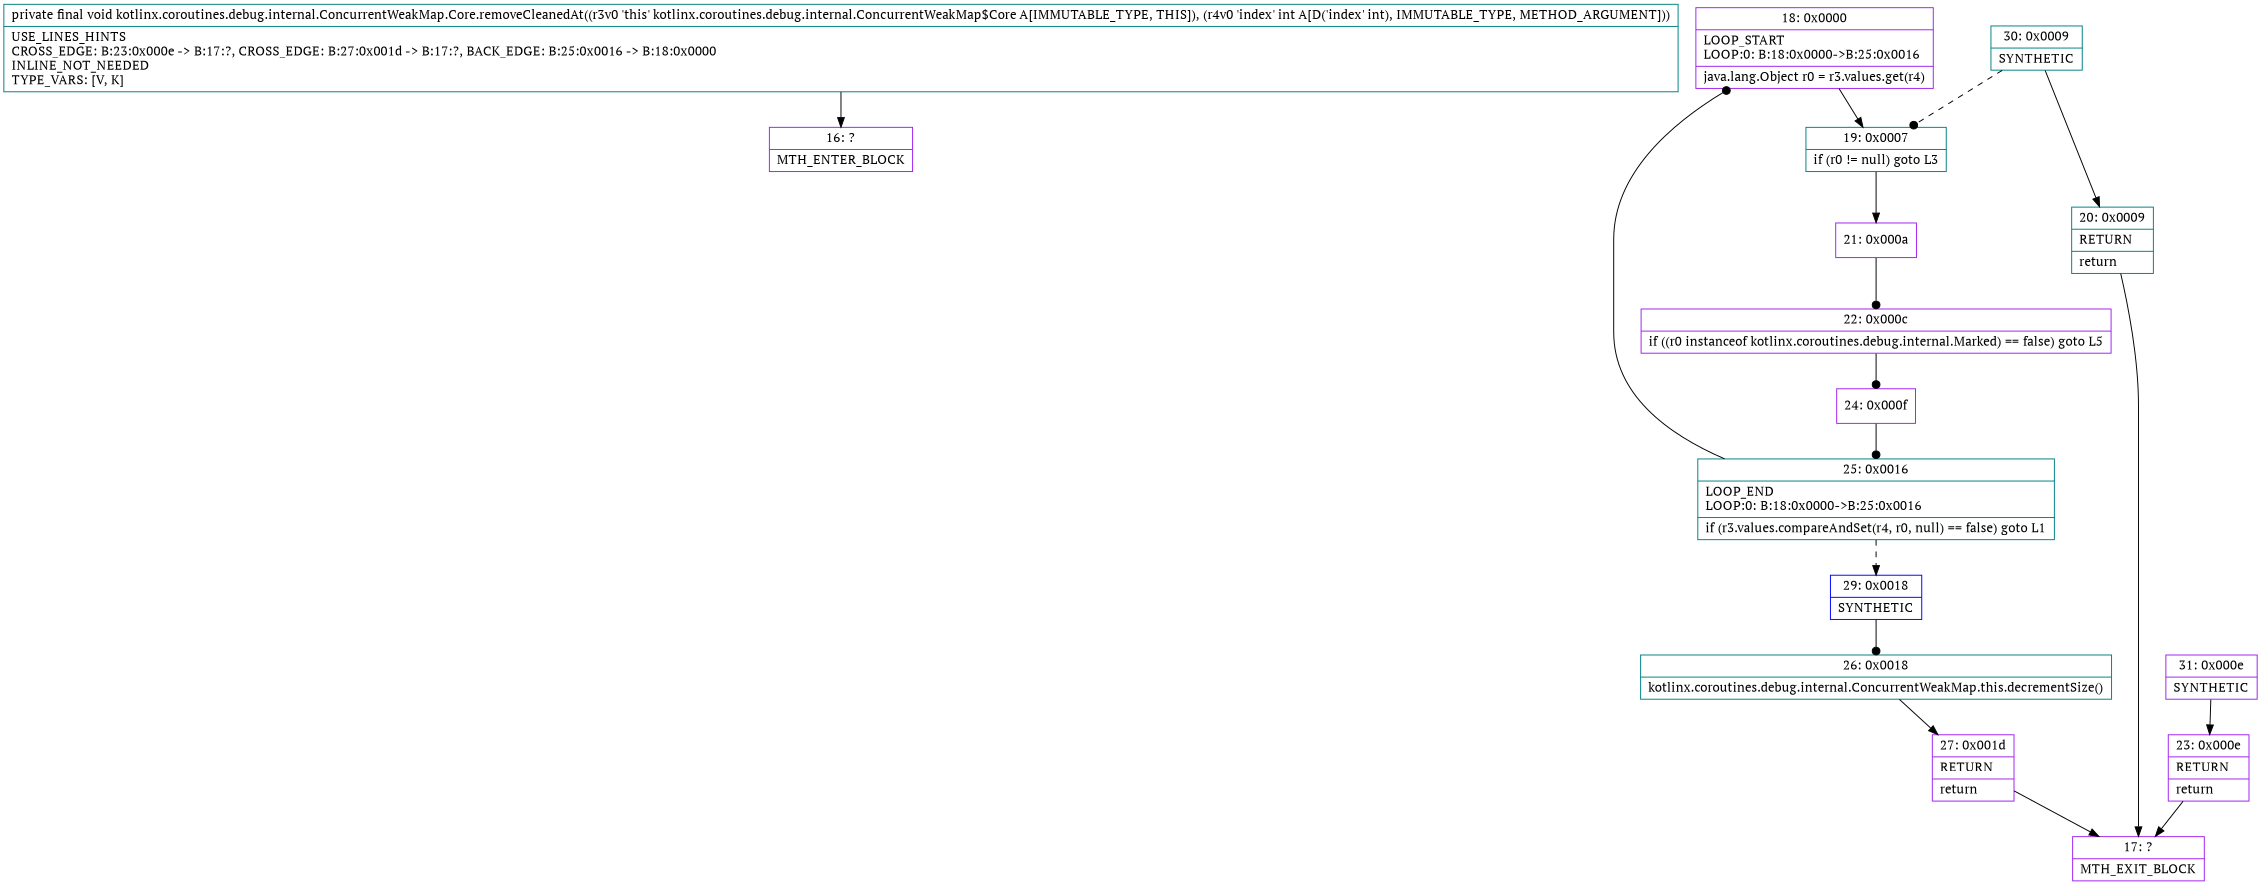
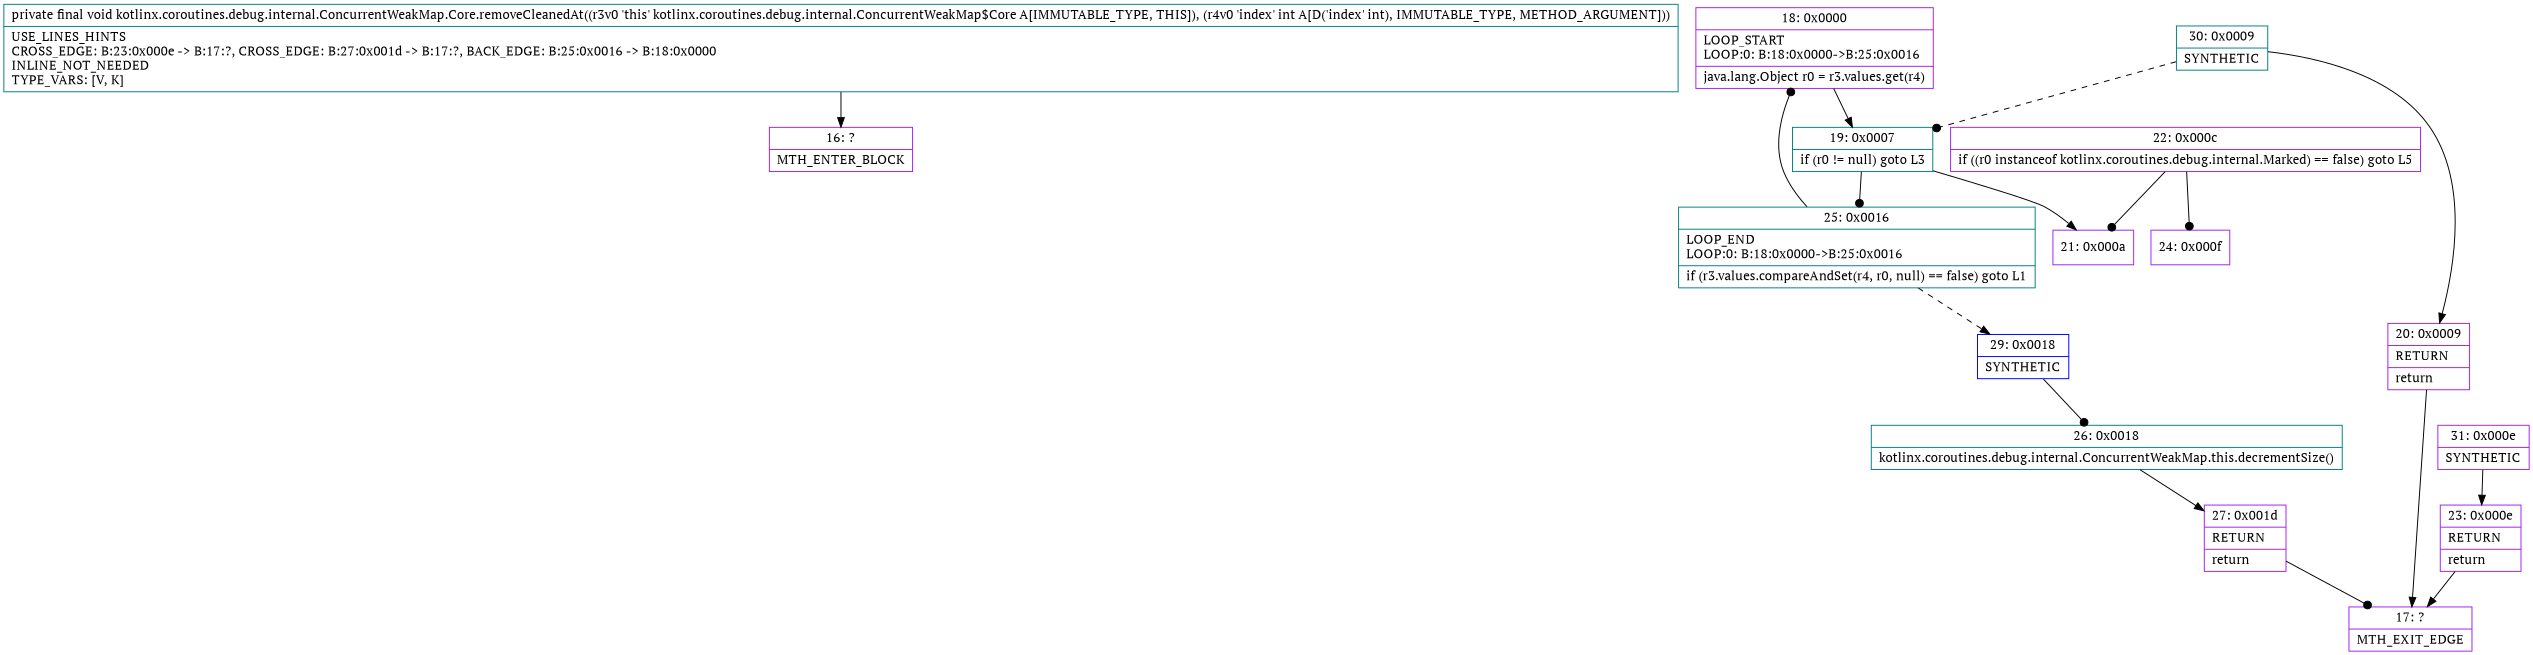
node "20: 0x0009": color teal -> purple
edge "21: 0x000a" -> "22: 0x000c": reversed
edge "24: 0x000f" -> "25: 0x0016": now "19: 0x0007" -> "25: 0x0016"
edge "27: 0x001d" -> "17: ?": arrowhead normal -> dot
node "17: ?": text "MTH_EXIT_BLOCK" -> "MTH_EXIT_EDGE"
